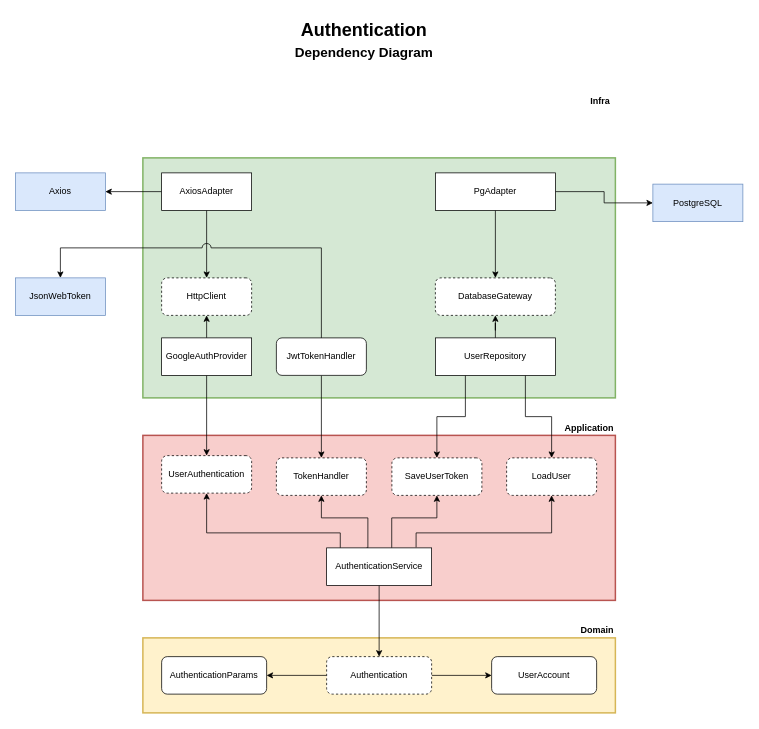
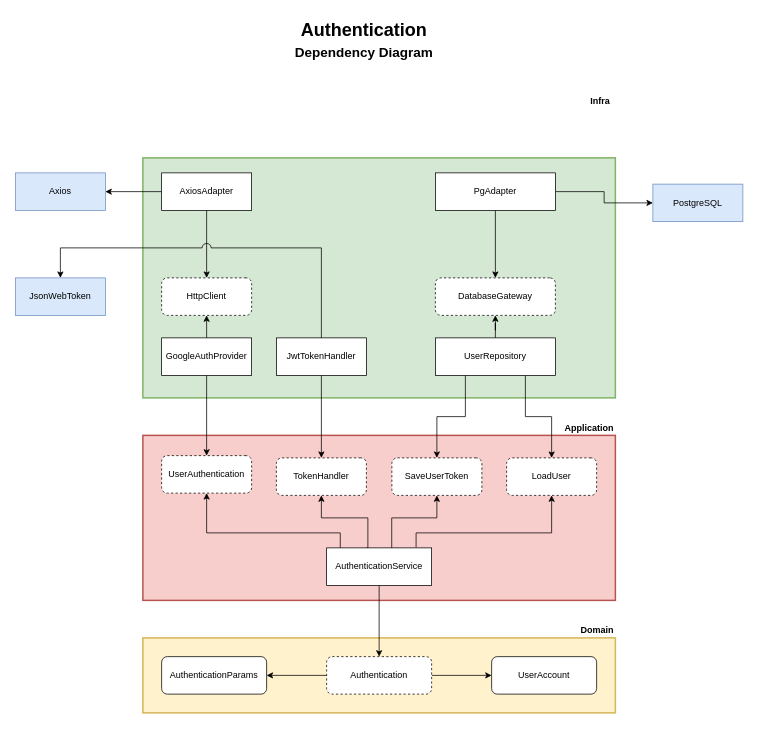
node "JwtTokenHandler": shape rounded rectangle -> rectangle
